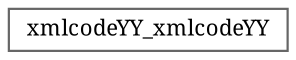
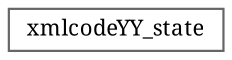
node "xmlcodeYY_xmlcodeYY": label "xmlcodeYY_xmlcodeYY" -> "xmlcodeYY_state"
